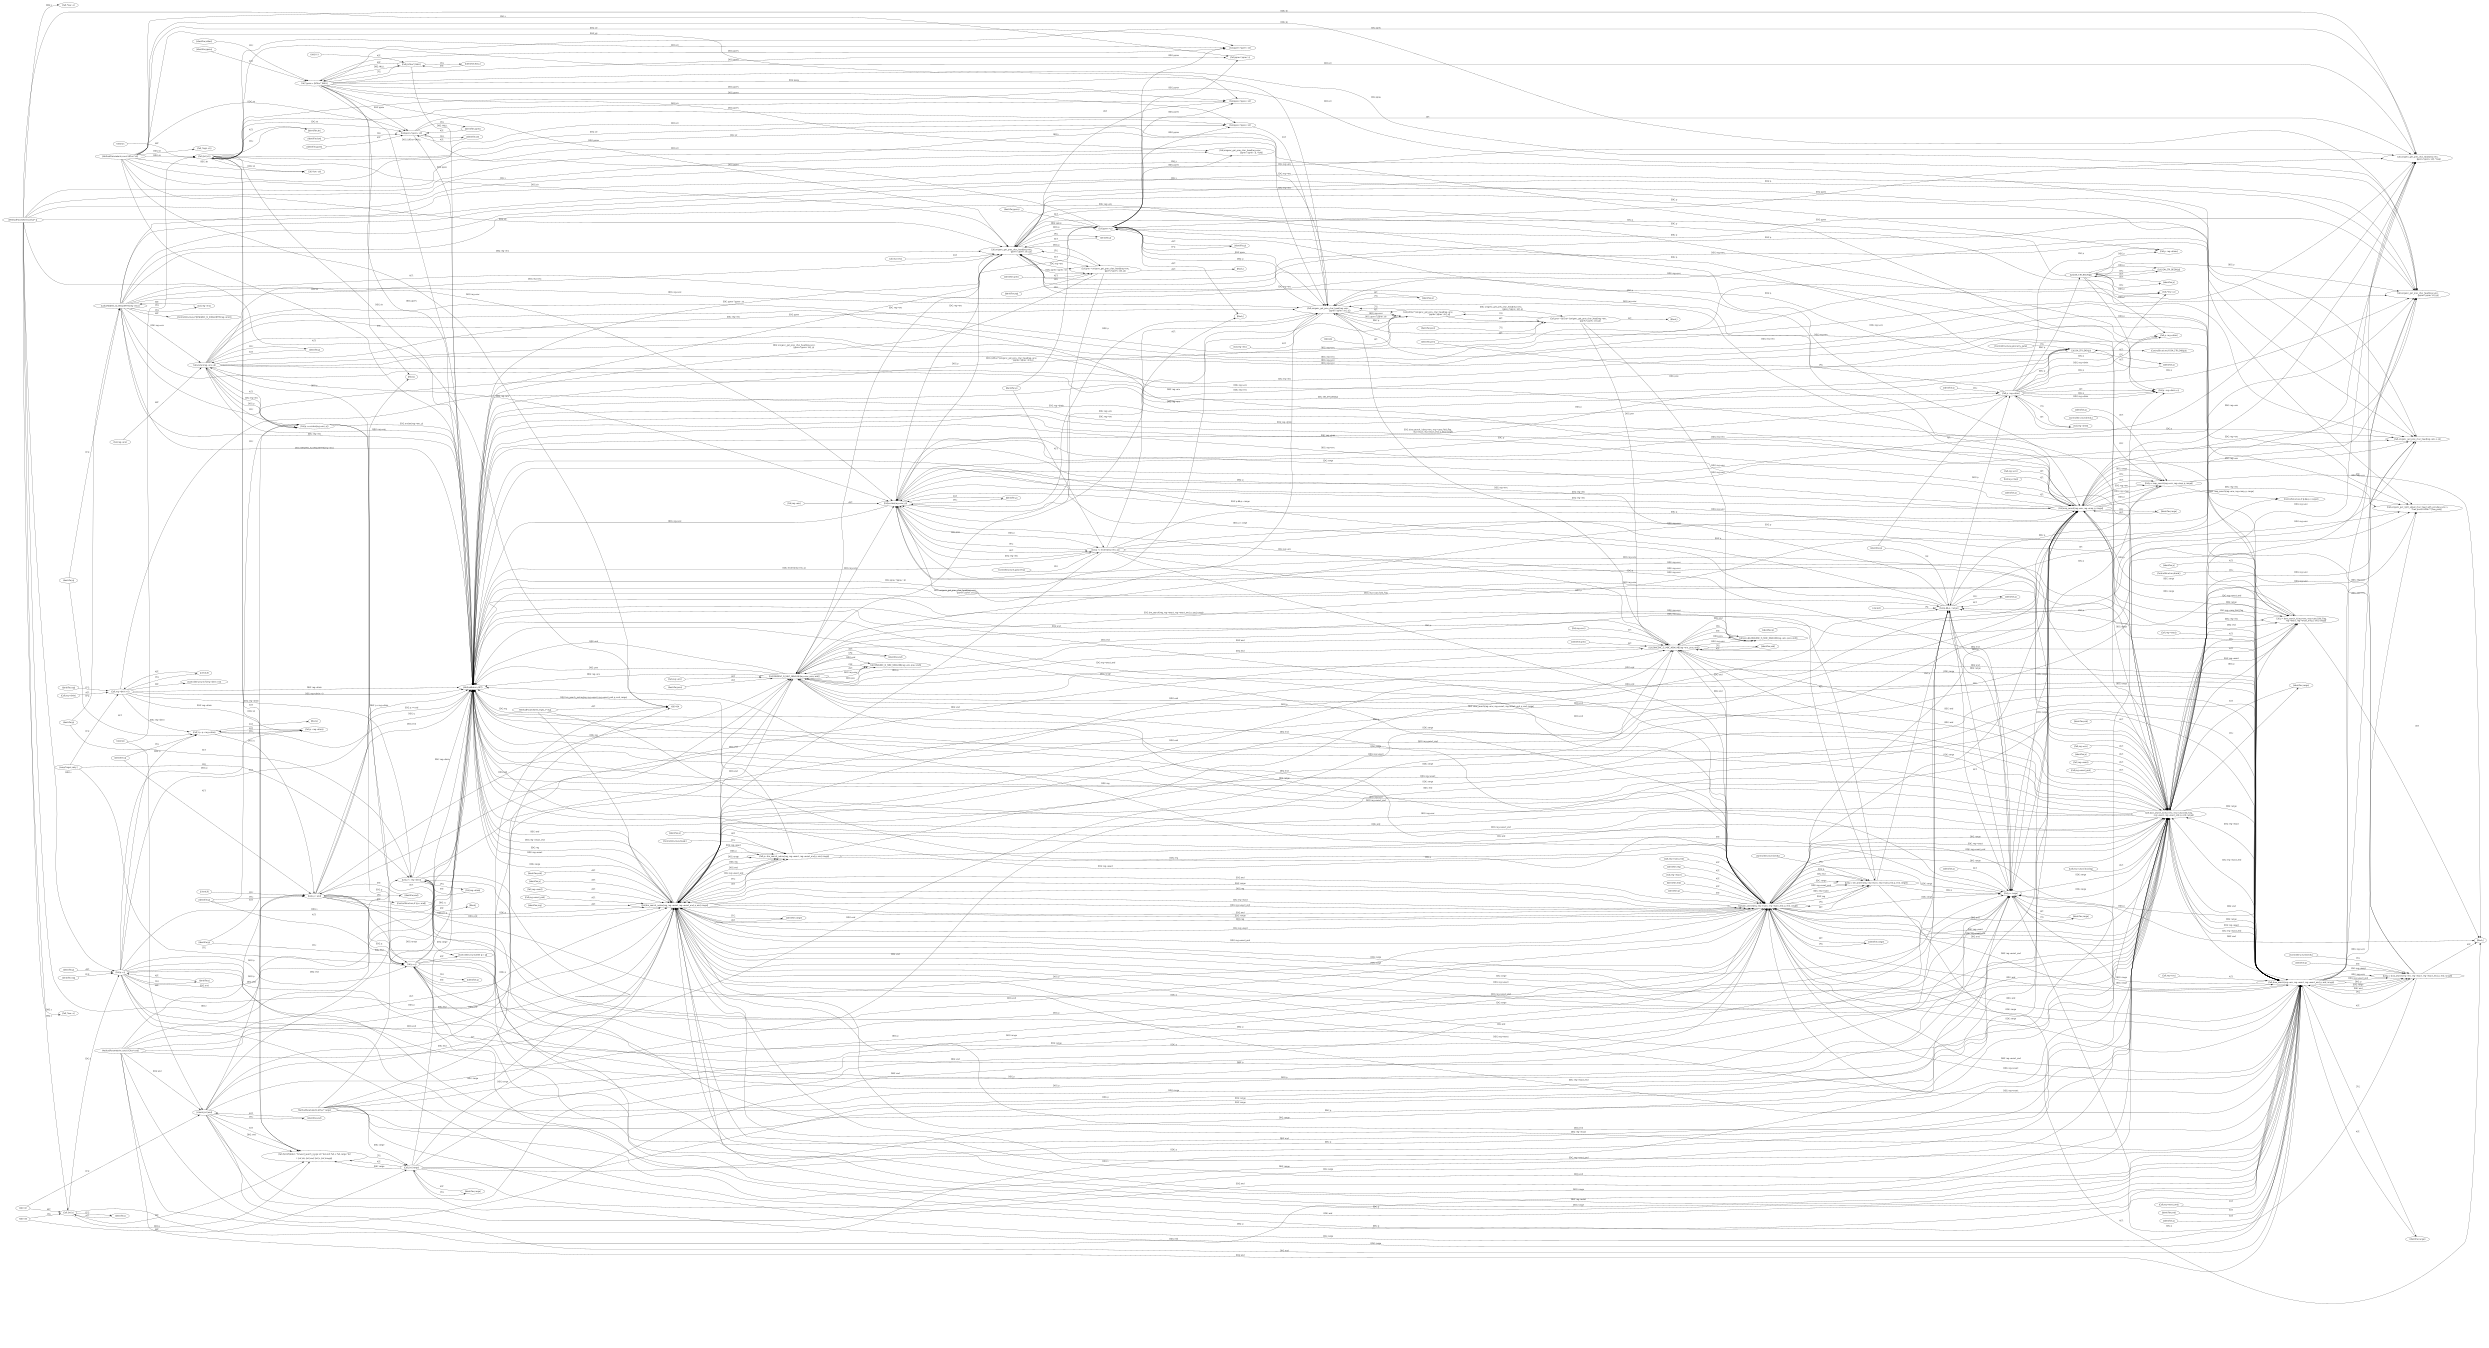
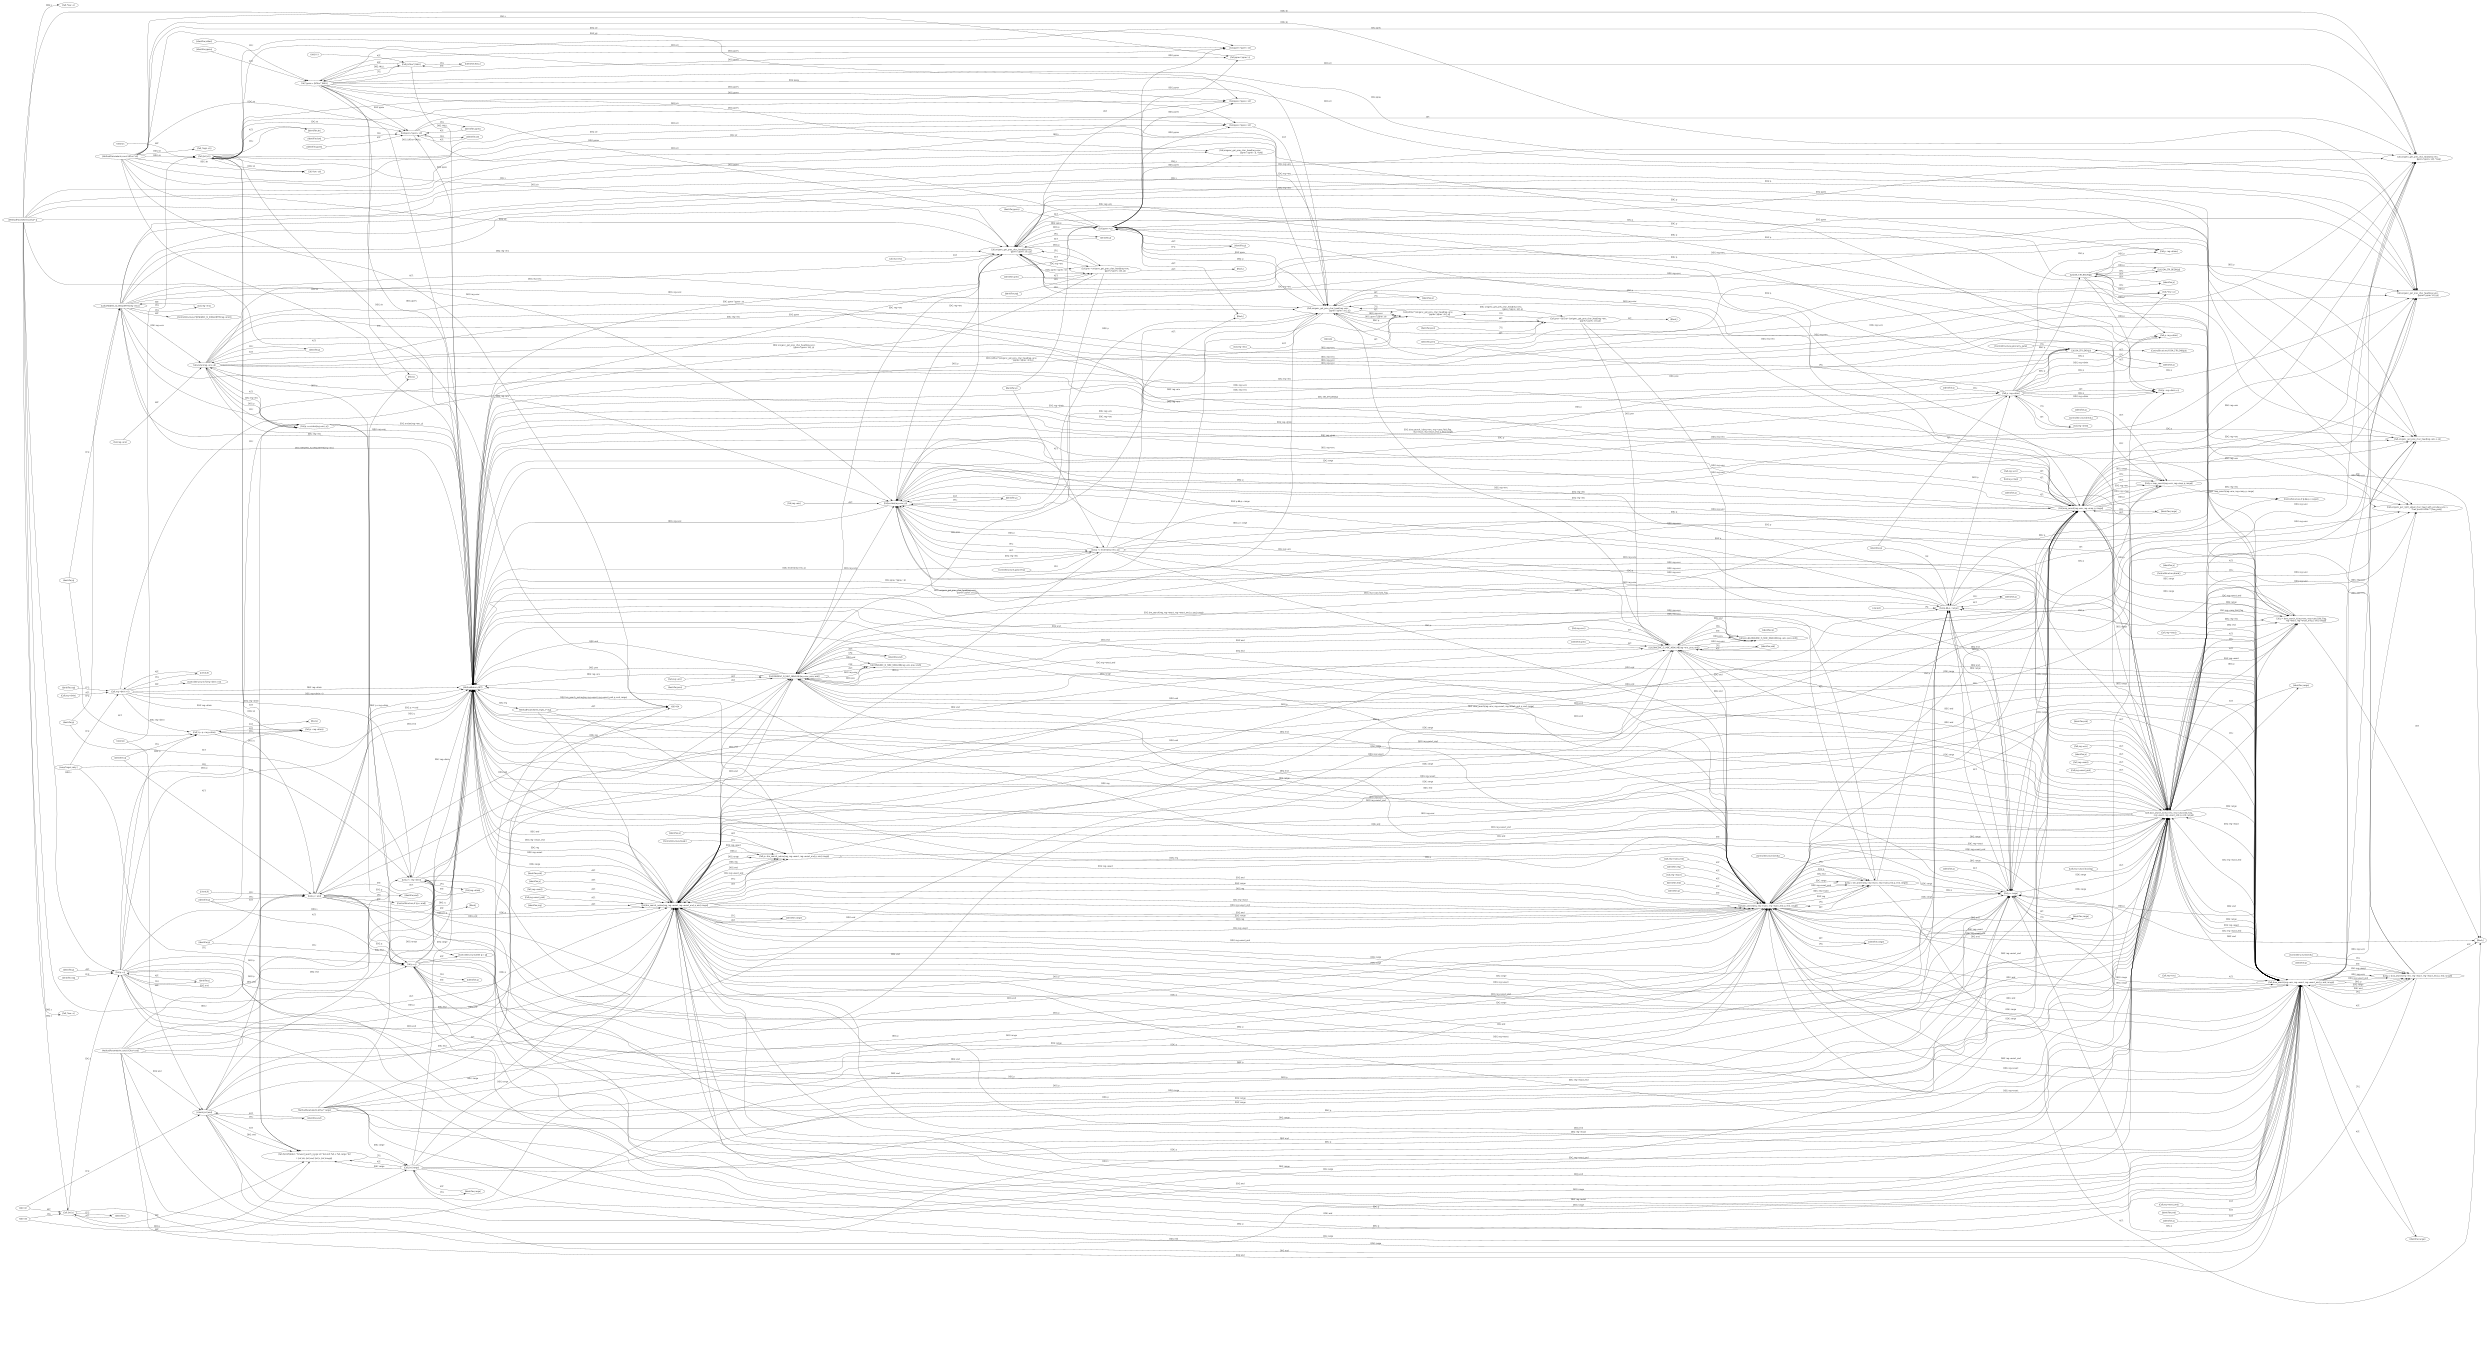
edge "(MethodParameterIn,regex_t* reg)" -> "(MethodReturn,RET)": reversed
